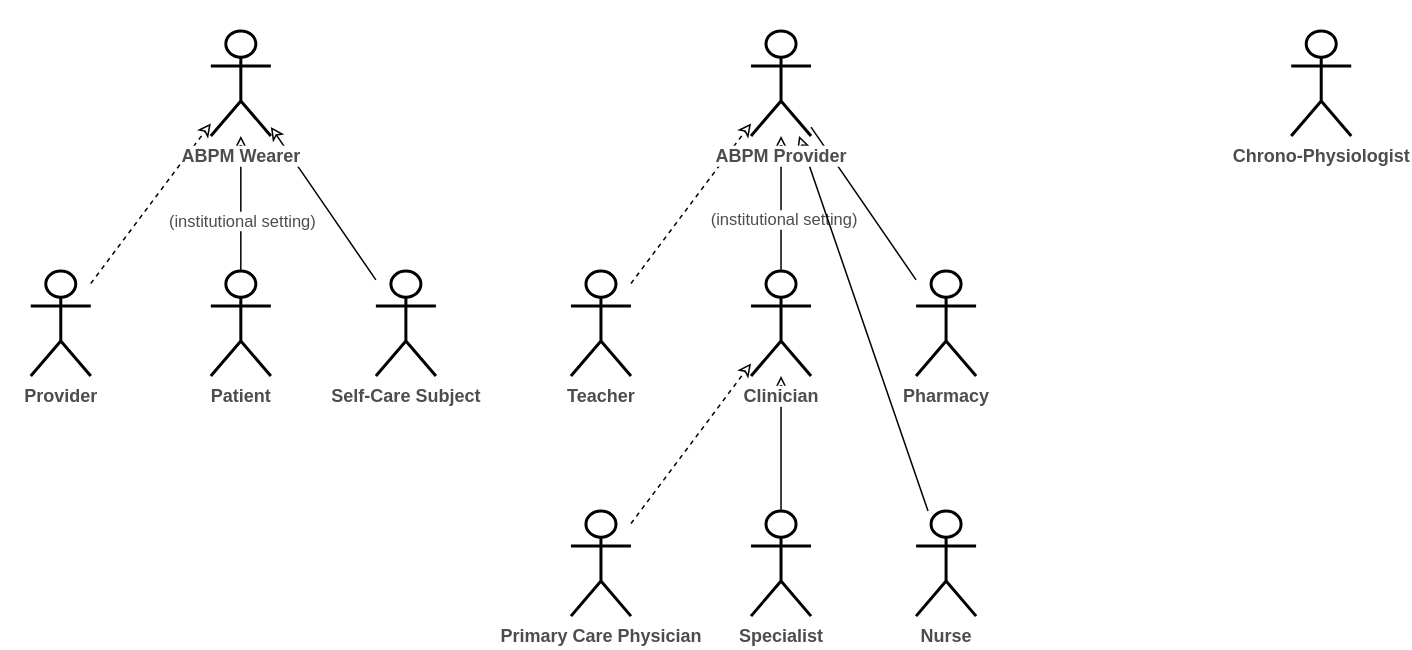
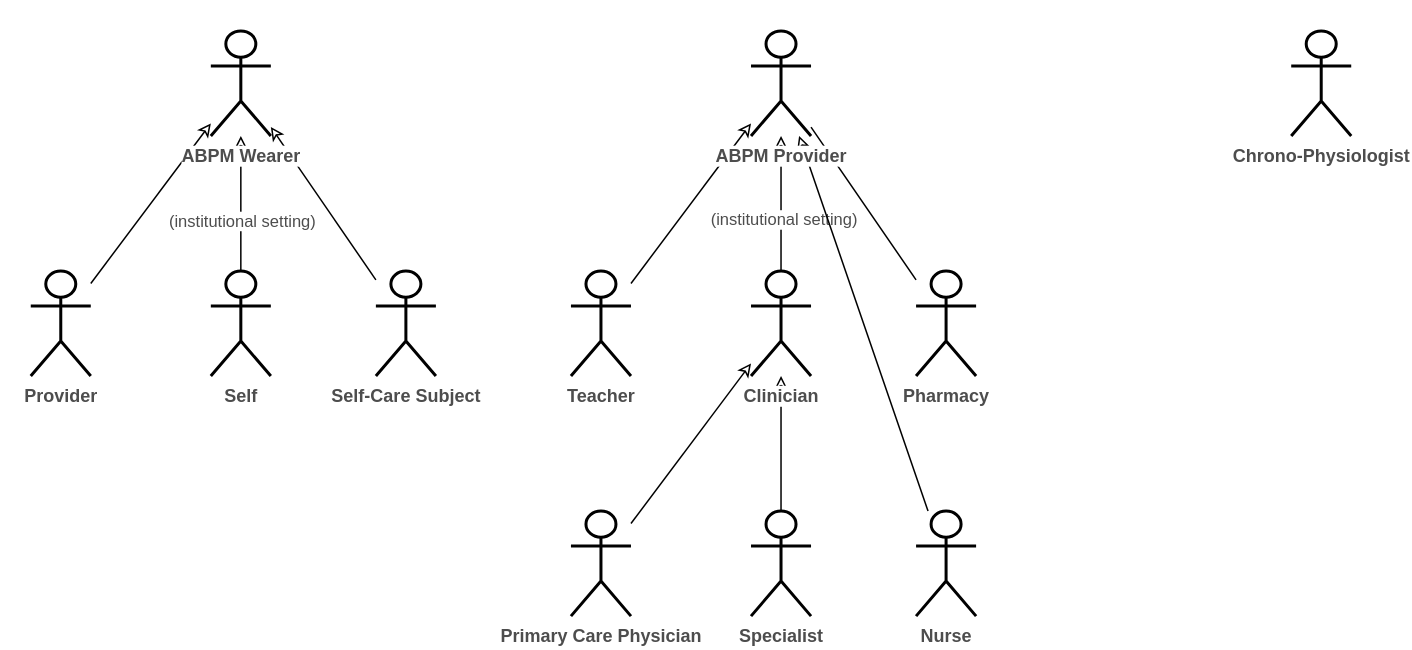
edge "Provider" -> "ABPM Wearer": style dashed -> solid
edge "Teacher" -> "ABPM Provider": style dashed -> solid
node "Patient": label "Patient" -> "Self"
edge "Primary Care Physician" -> "Clinician": style dashed -> solid
